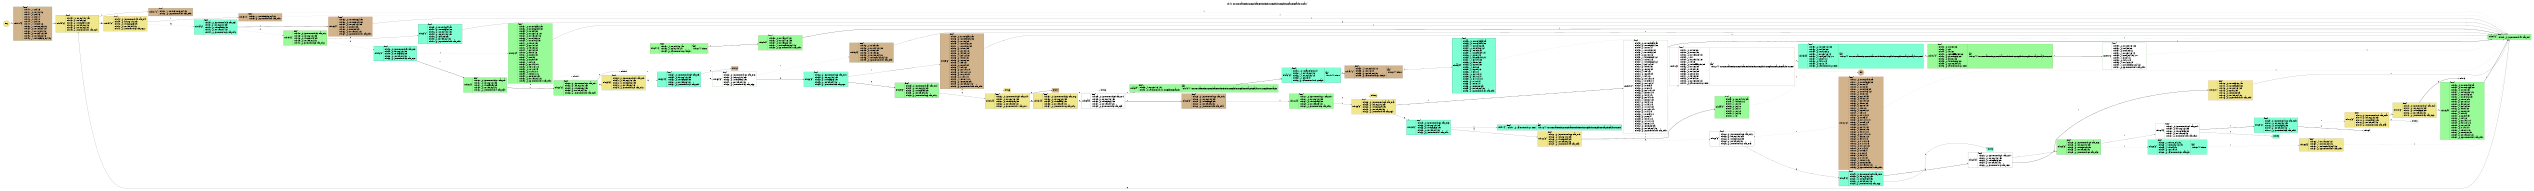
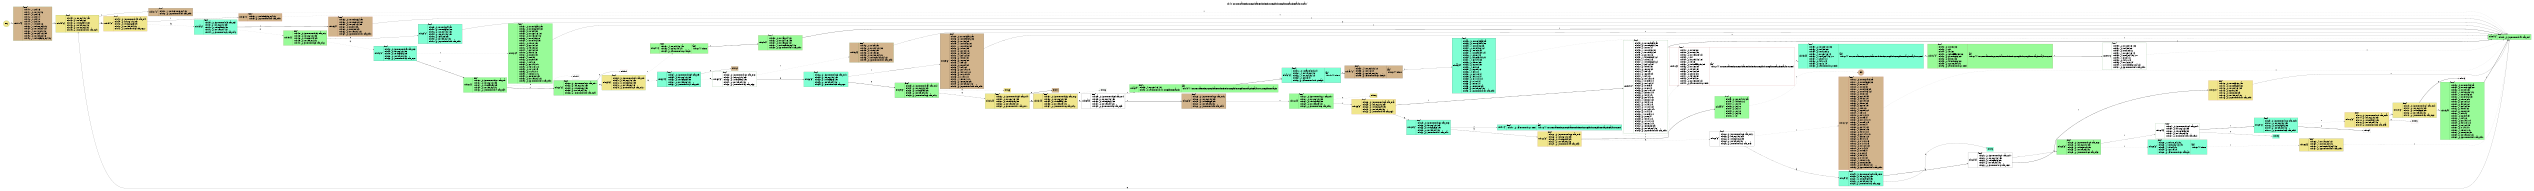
edge "0x401c12 [134]" -> "0x401680 [25]": reversed
